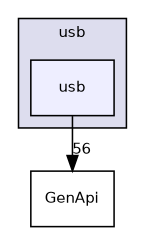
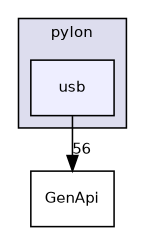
cluster "usb": label "usb" -> "pylon"
